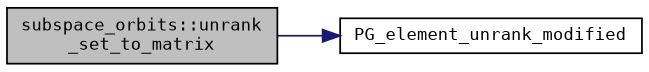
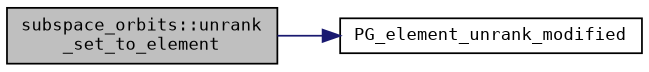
node "subspace_orbits::unrank _set_to_matrix": label "subspace_orbits::unrank _set_to_matrix" -> "subspace_orbits::unrank _set_to_element"
